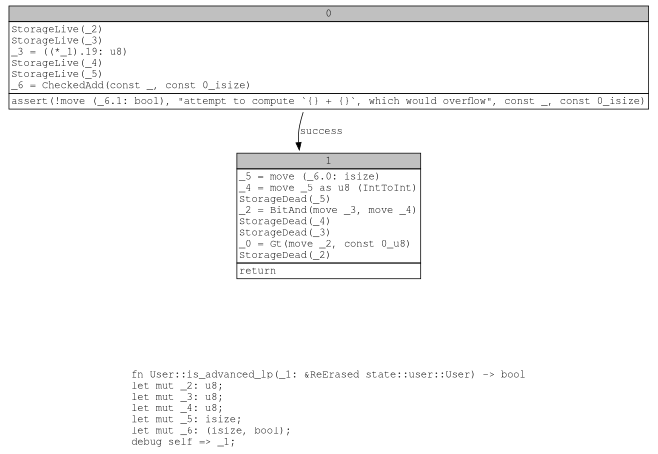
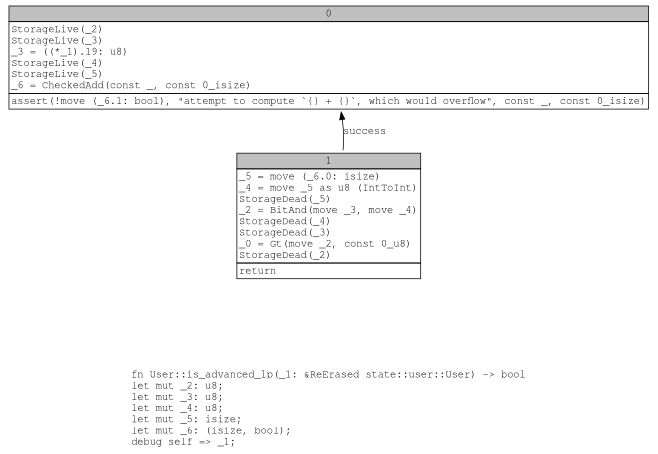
edge "0" -> "1": reversed
